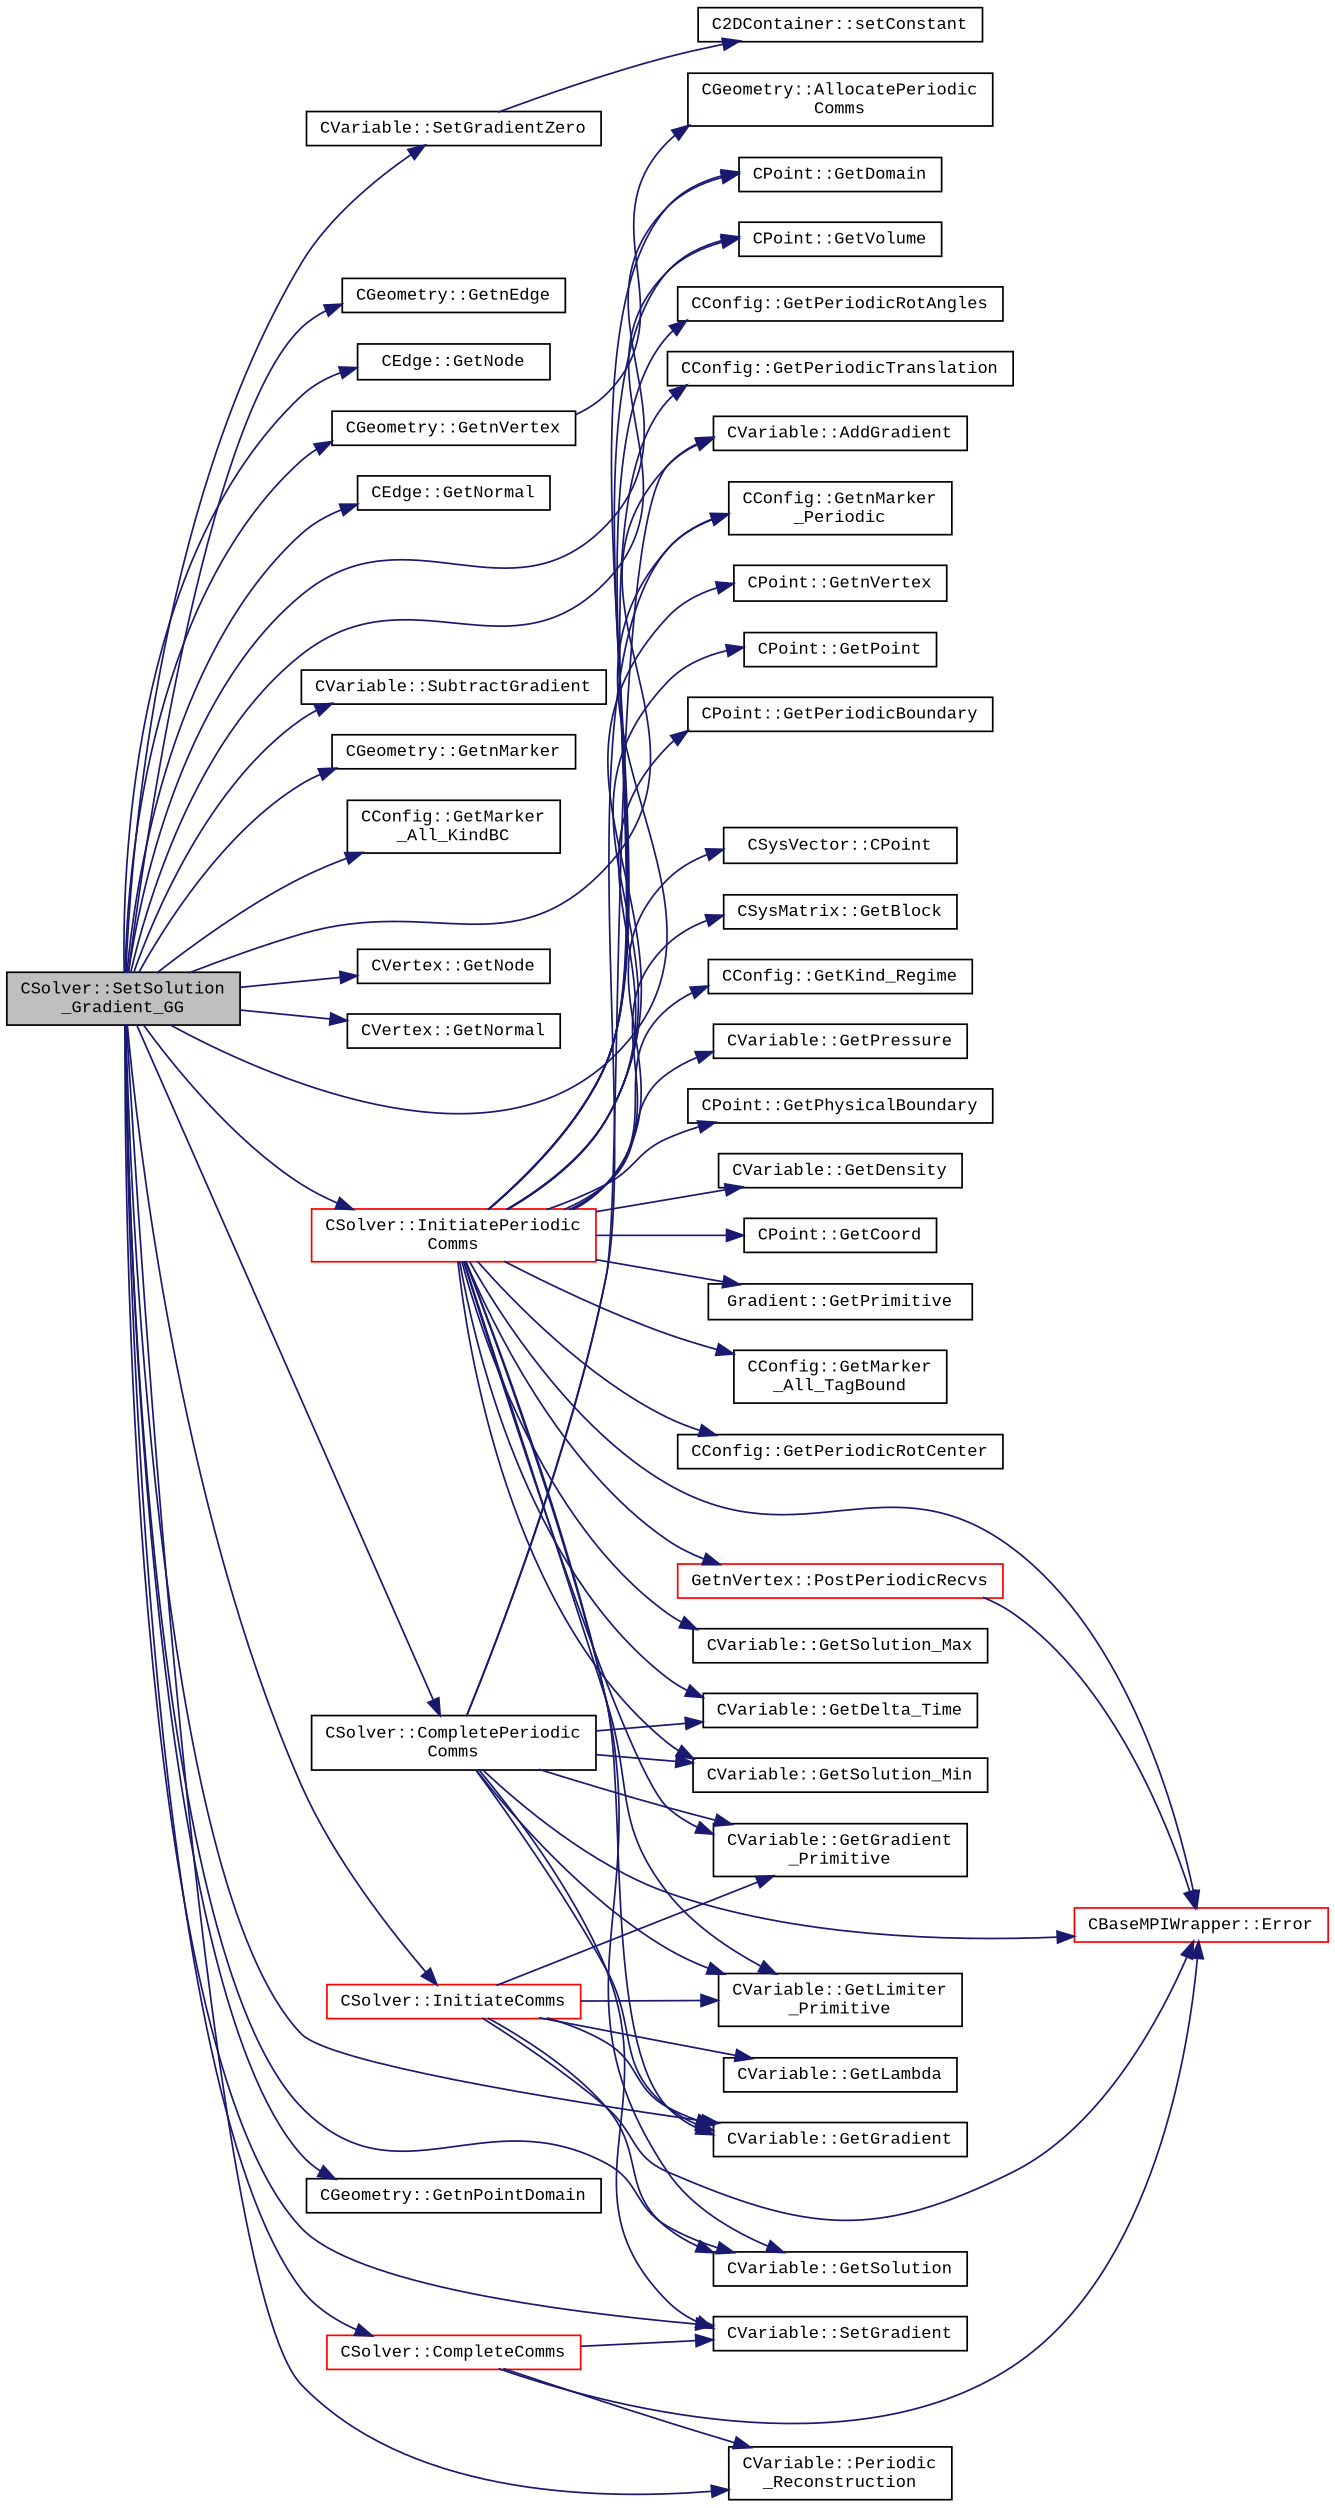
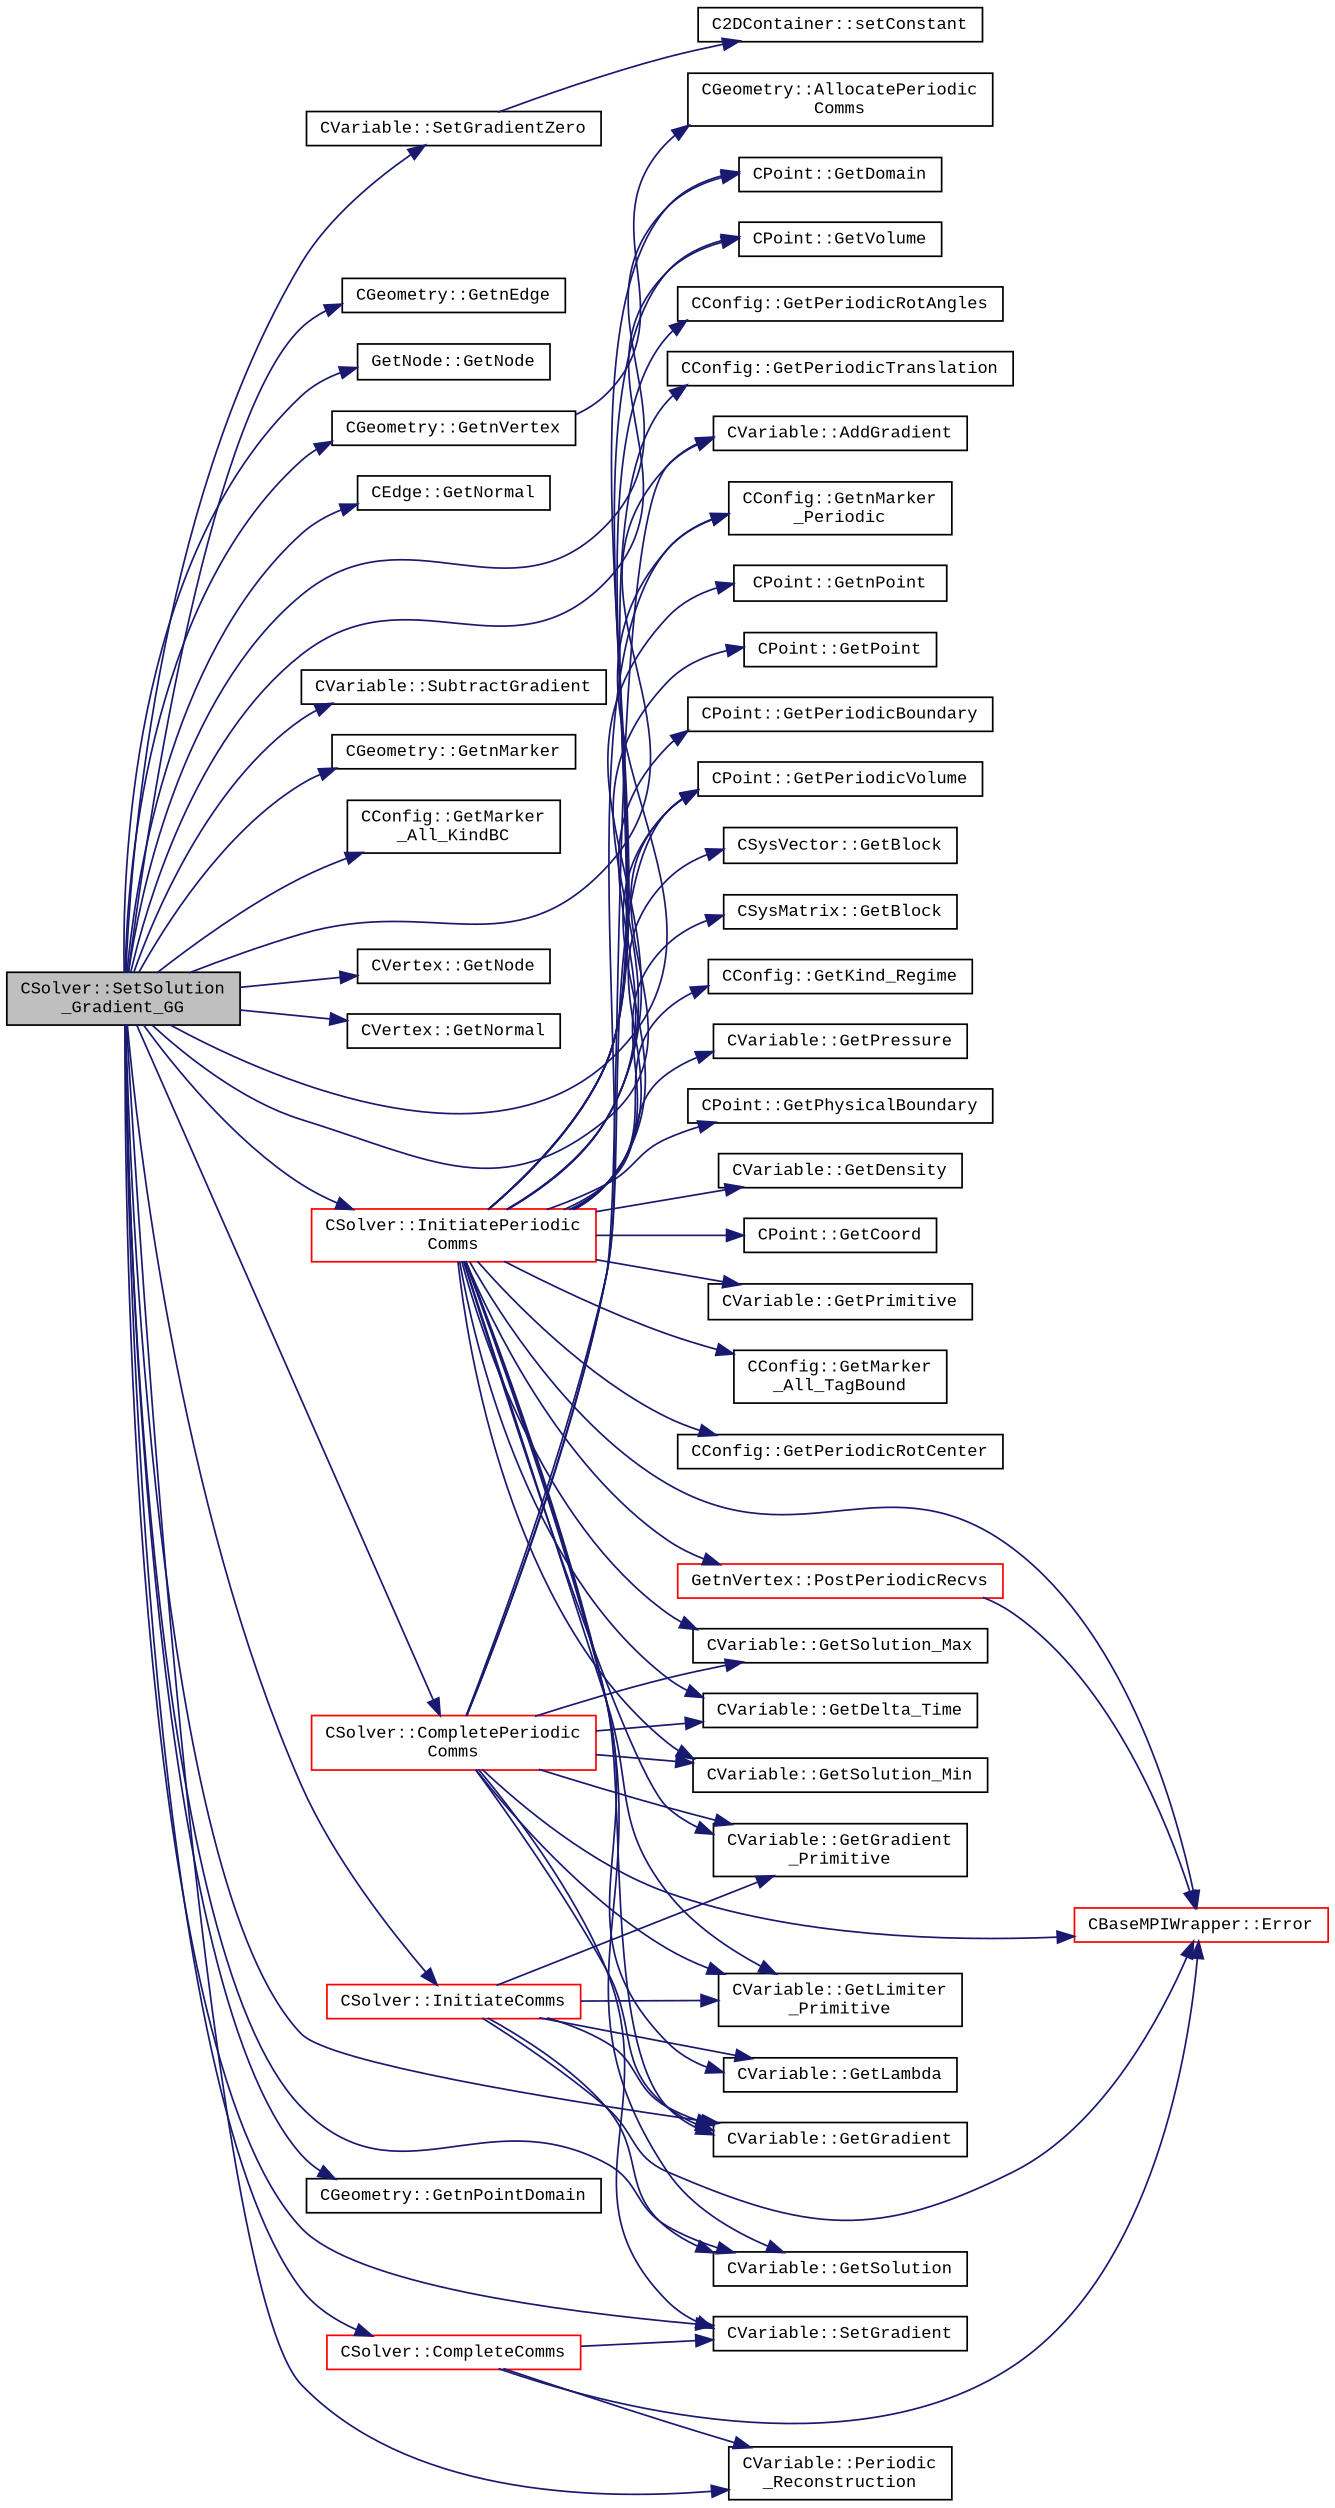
node "CEdge::GetNode": label "CEdge::GetNode" -> "GetNode::GetNode"
node "CPoint::GetnVertex": label "CPoint::GetnVertex" -> "CPoint::GetnPoint"
node "CPoint::GetPeriodicVolume": added
node "CSysVector::CPoint": label "CSysVector::CPoint" -> "CSysVector::GetBlock"
node "Gradient::GetPrimitive": label "Gradient::GetPrimitive" -> "CVariable::GetPrimitive"
edge "CSolver::InitiatePeriodic Comms" -> "CVariable::GetLambda": added
edge "CSolver::CompletePeriodic Comms" -> "CVariable::GetSolution_Max": added
node "CSolver::CompletePeriodic Comms": color black -> red
